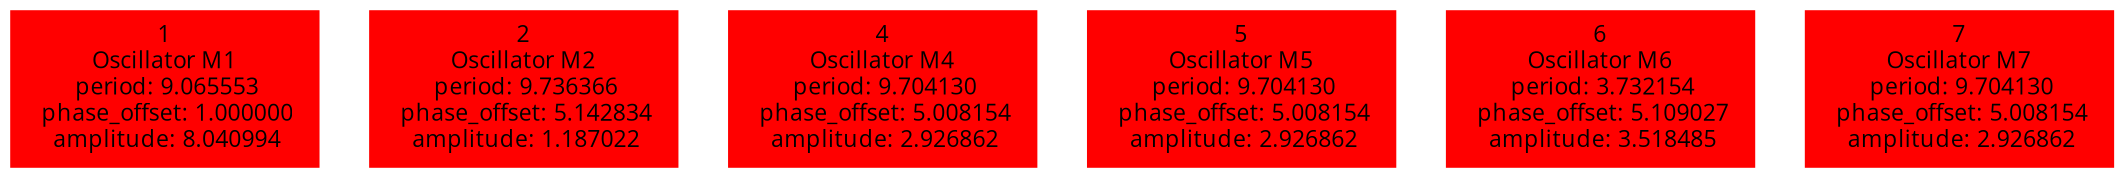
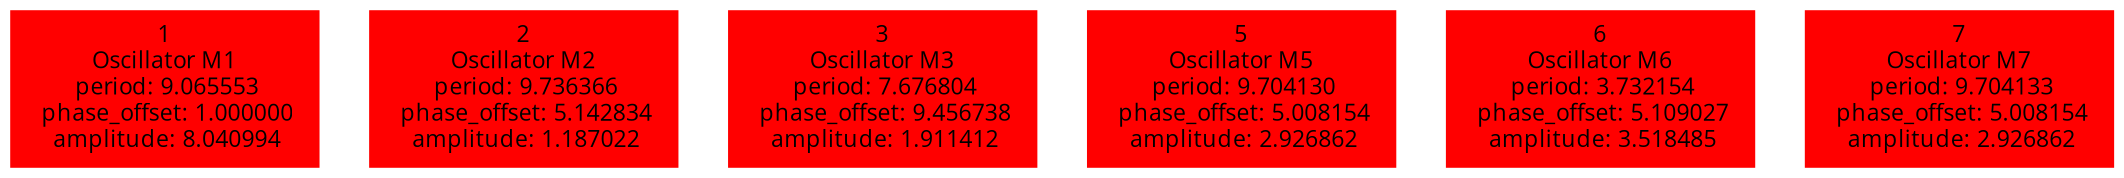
node "7": text "period: 9.704130" -> "period: 9.704133"
node "4": removed
node "3": added
